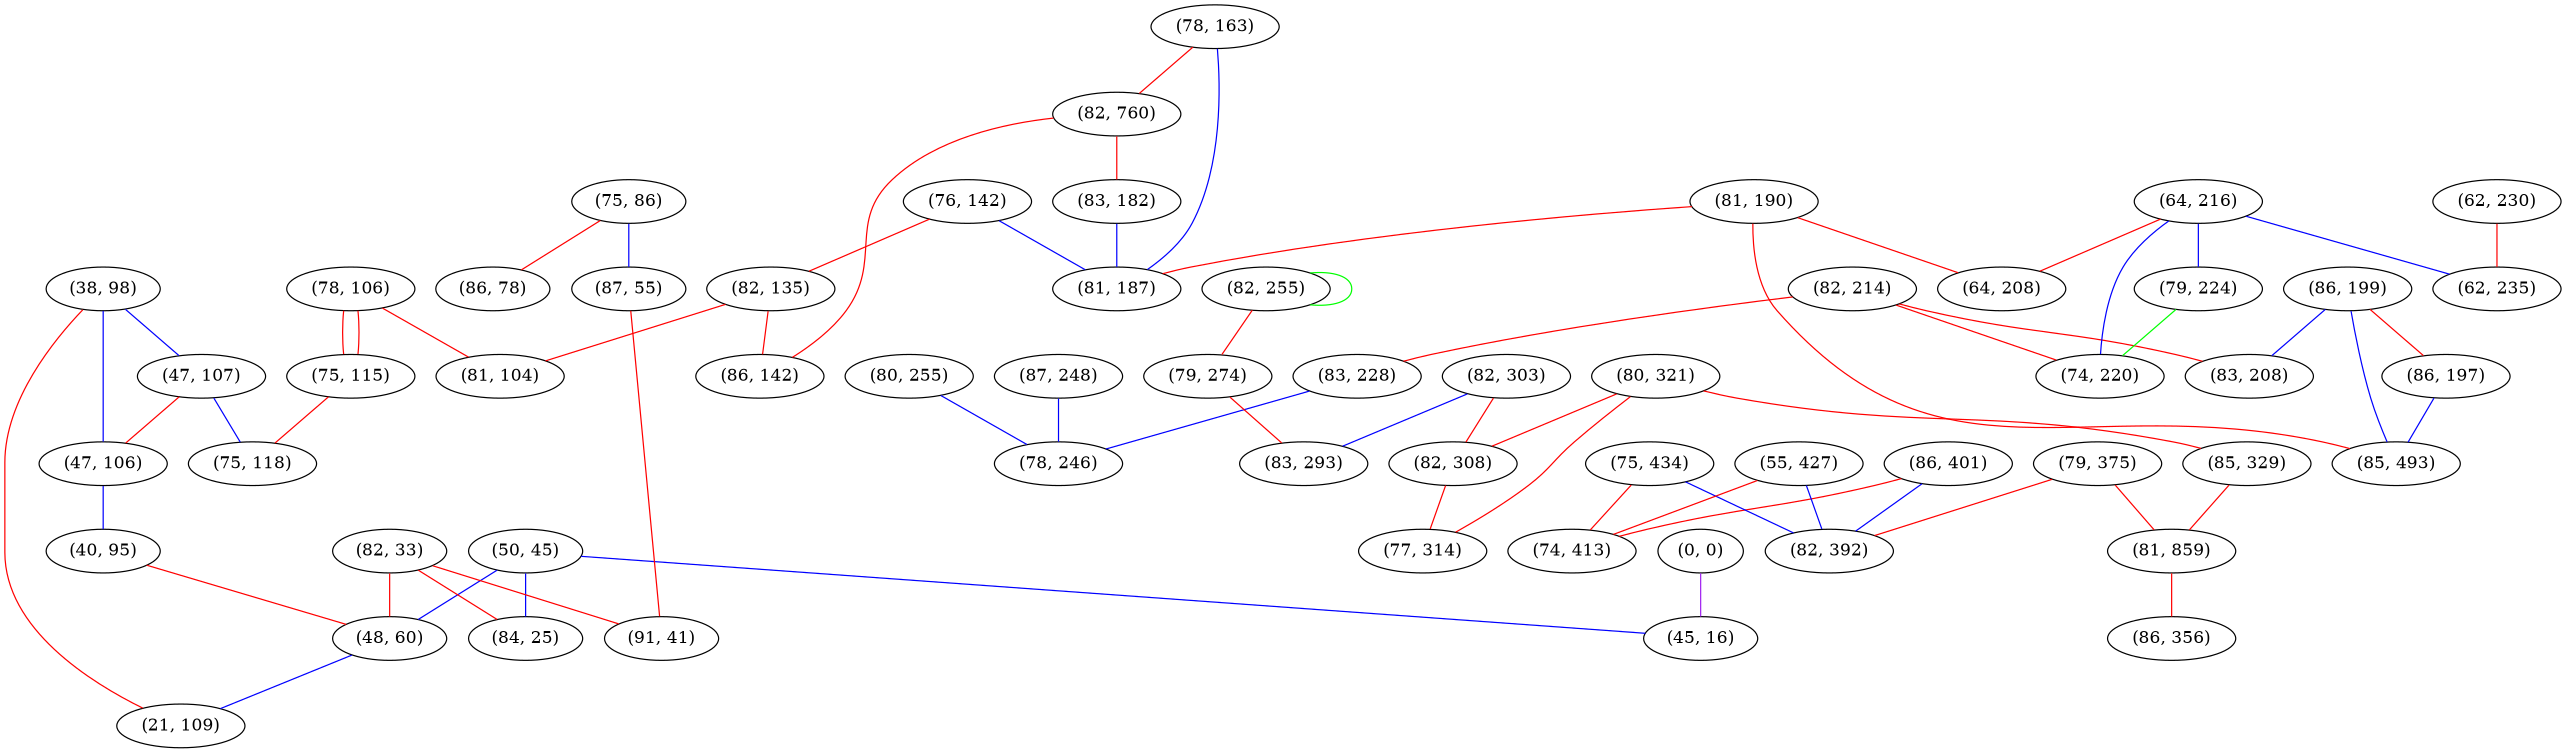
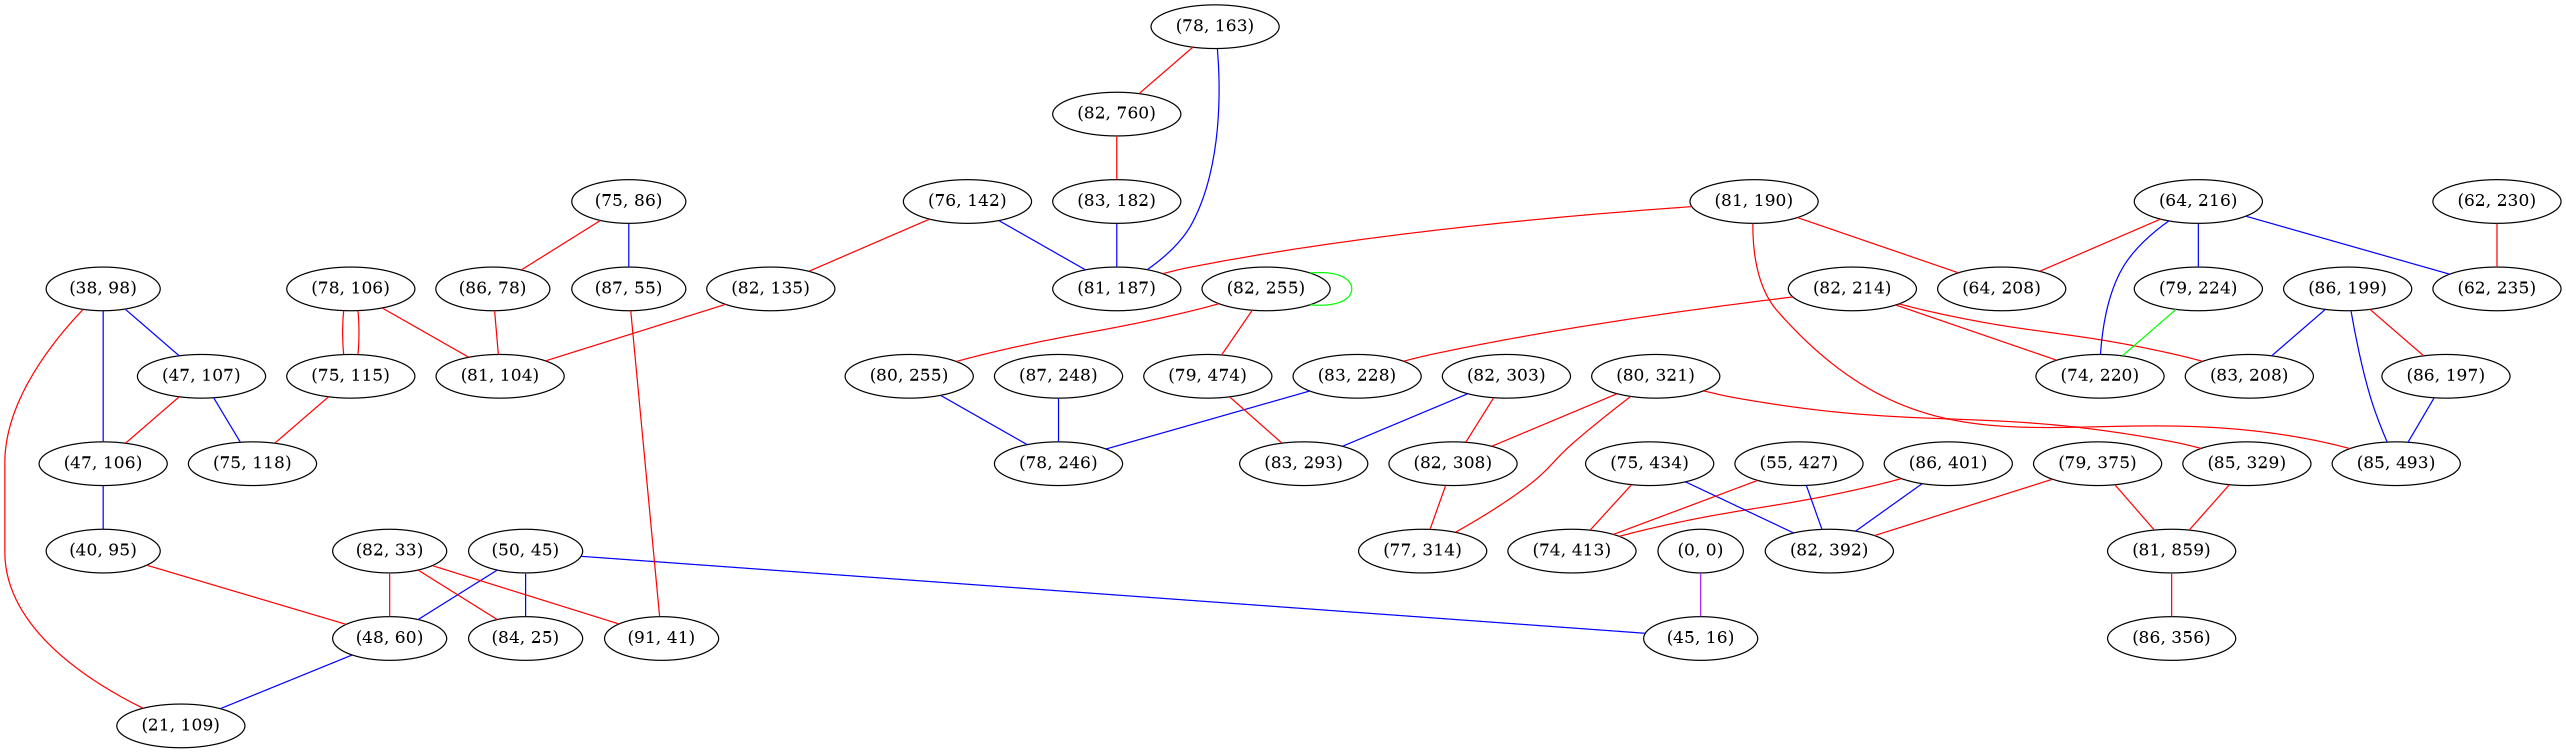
edge "(86, 78)" -- "(81, 104)": added
edge "(82, 255)" -- "(80, 255)": added
node "(86, 142)": removed
node "(79, 274)": label "(79, 274)" -> "(79, 474)"
